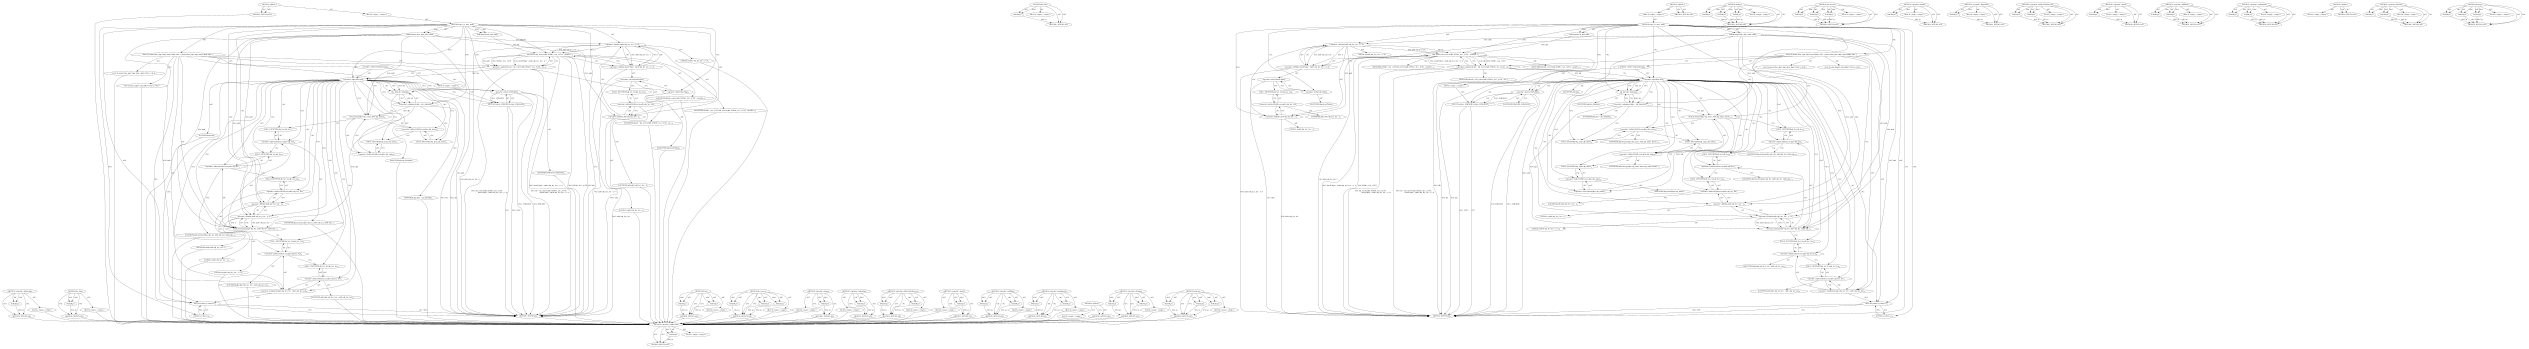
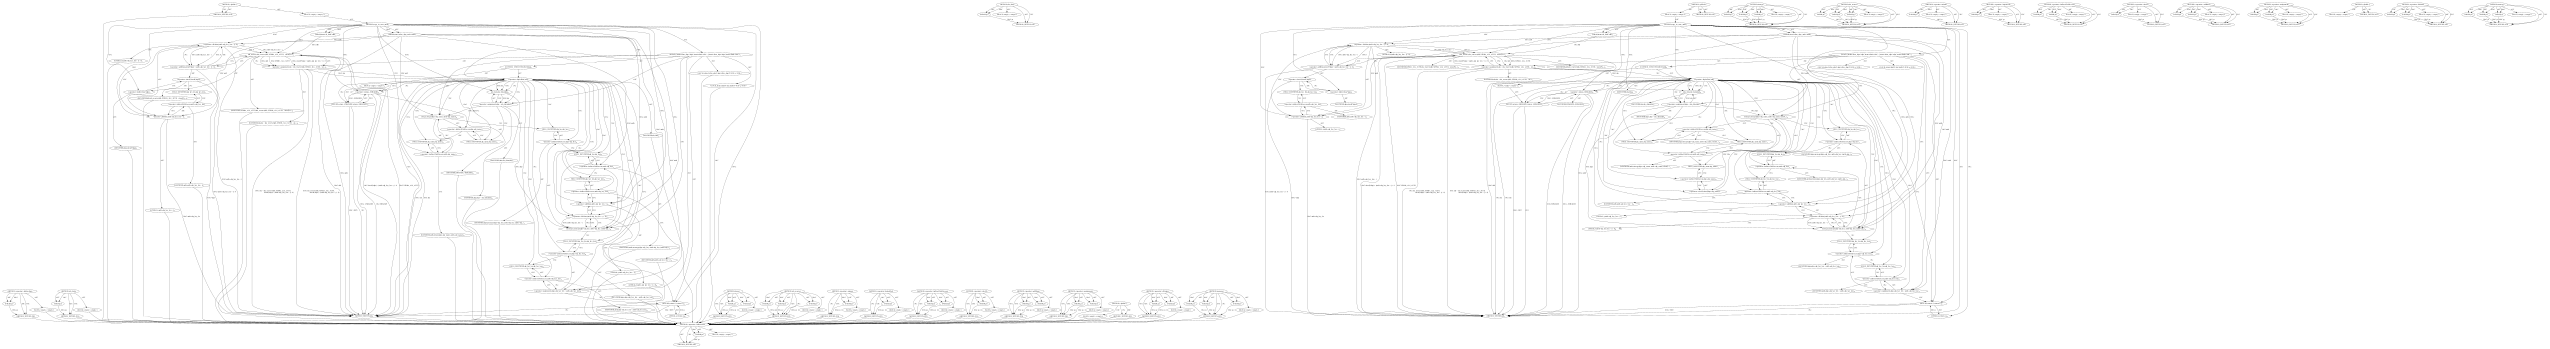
node "(IDENTIFIER,algo,sizeof(algo->alg_name))": removed
node "(IDENTIFIER,auth,strcpy(algo->alg_name, auth->alg_name))": added
